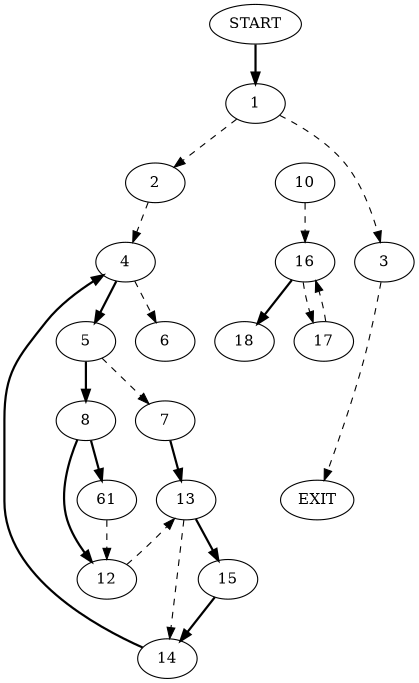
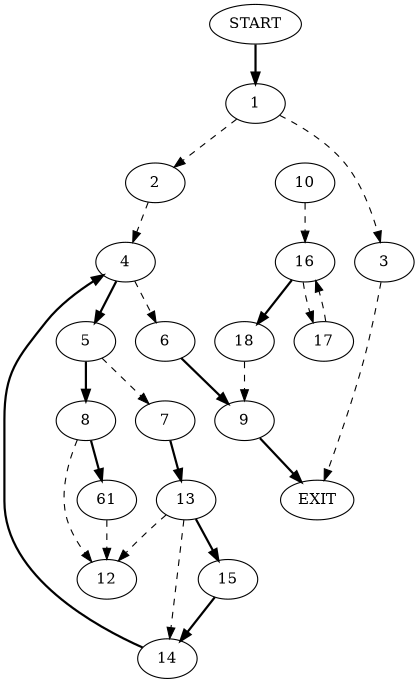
node "9": added
edge "8" -> "12": style bold -> dashed
edge "12" -> "13": reversed
